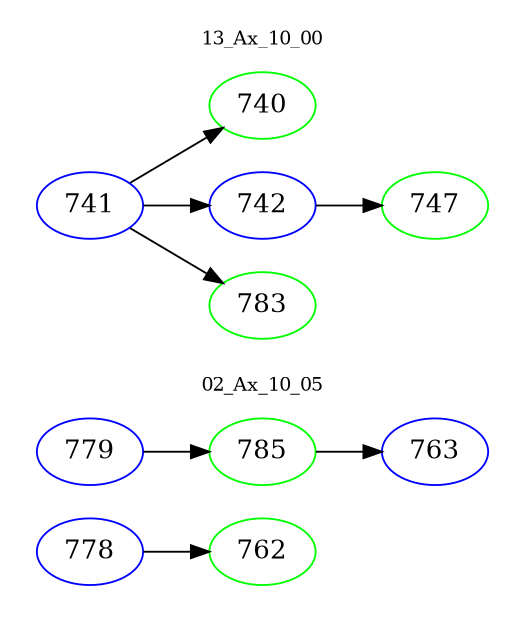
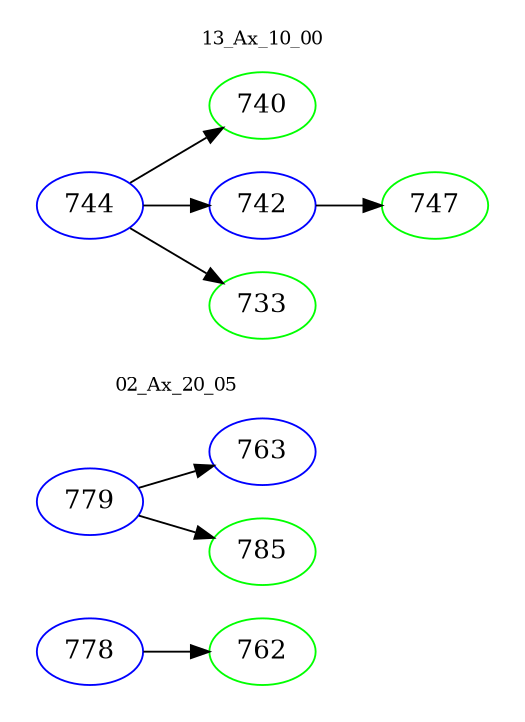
node "741": label "741" -> "744"
node "783": label "783" -> "733"
cluster "02_Ax_10_05": label "02_Ax_10_05" -> "02_Ax_20_05"
edge "785" -> "763": now "779" -> "763"
